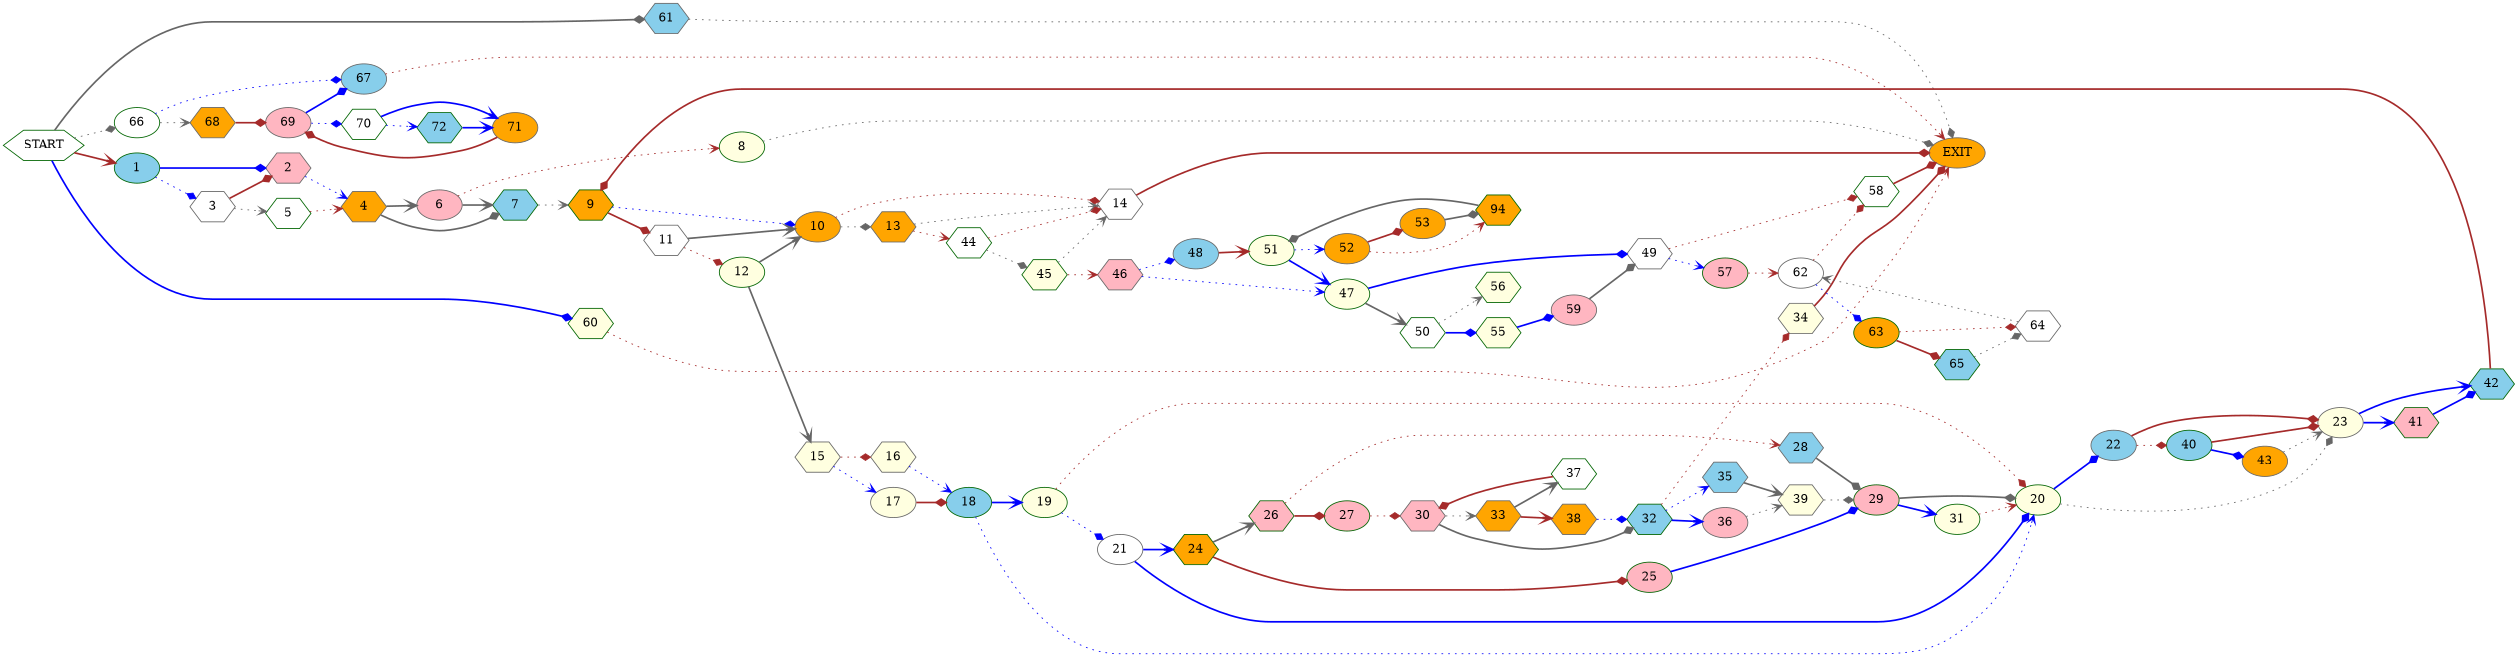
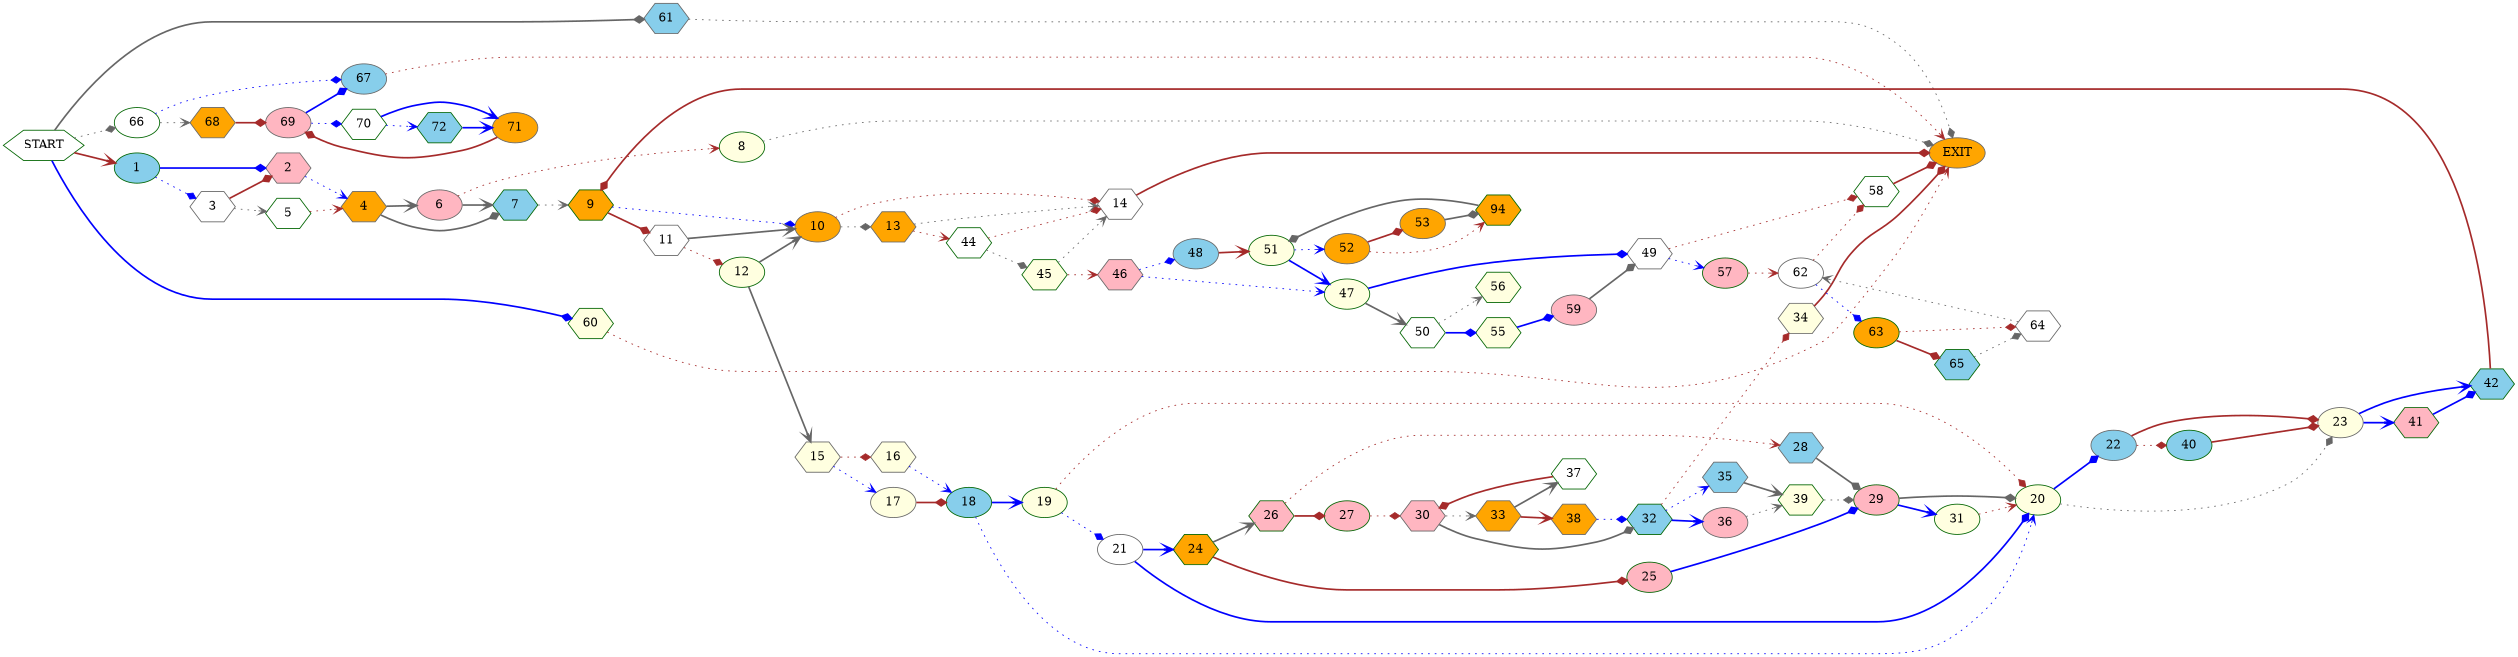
node "43": removed
node "39": color gray40 -> darkgreen
